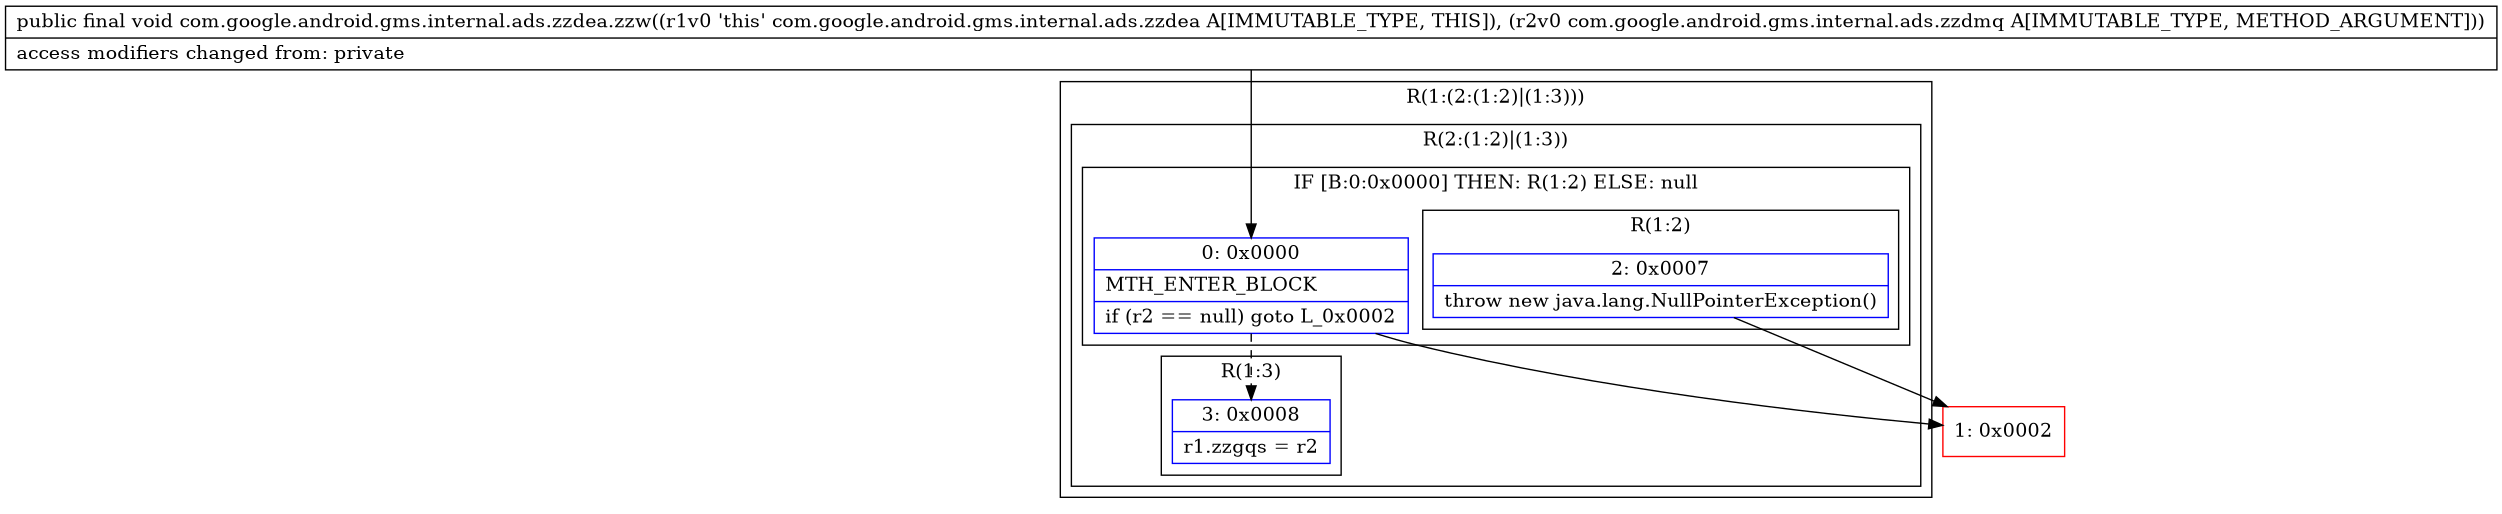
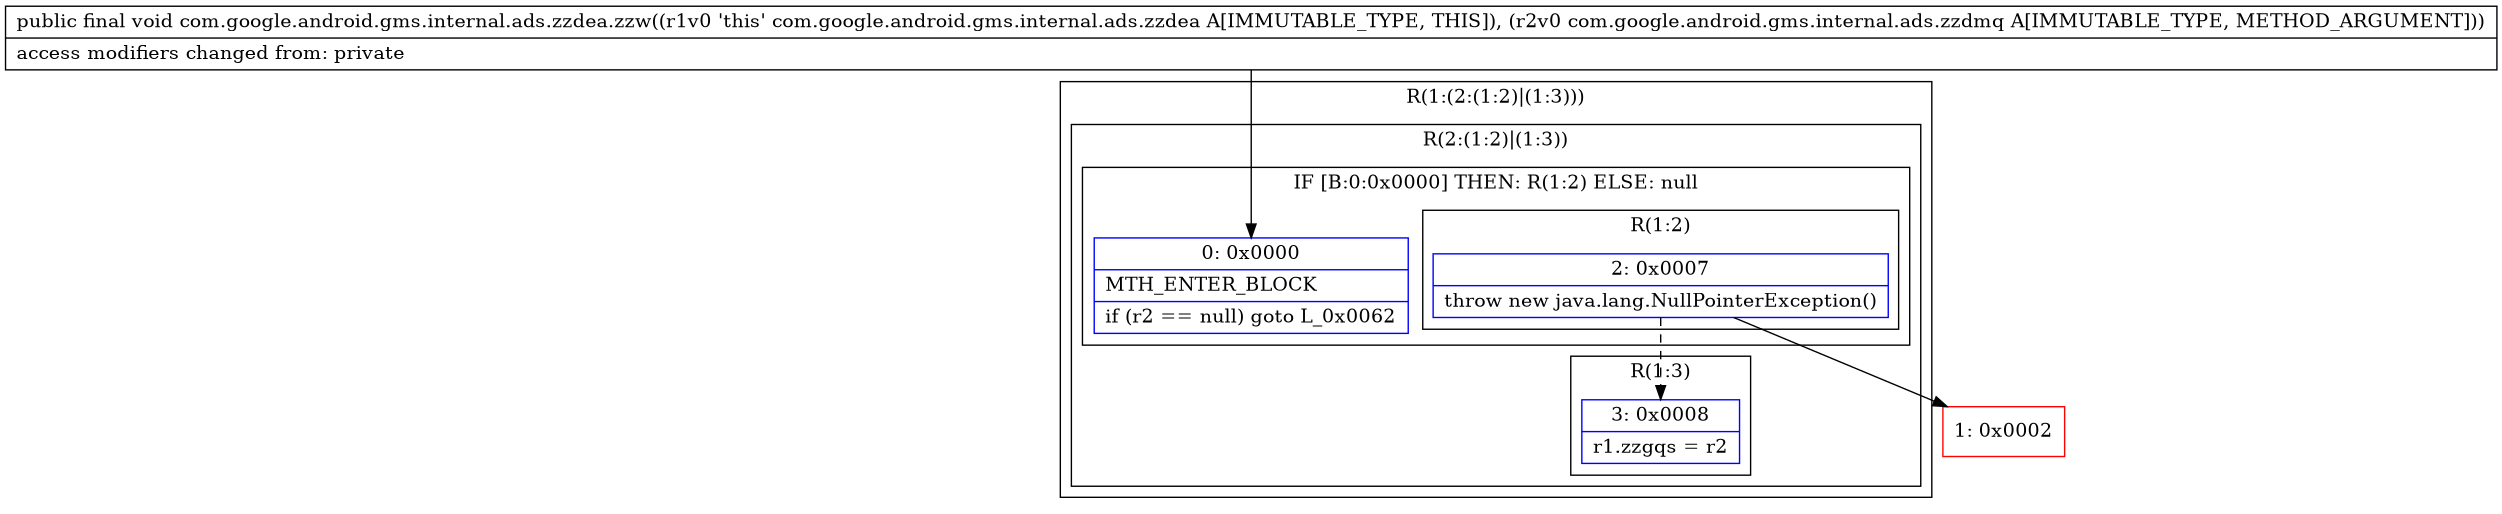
node "0: 0x0000": text "if (r2 == null) goto L_0x0002" -> "if (r2 == null) goto L_0x0062"
edge "0: 0x0000" -> "3: 0x0008": now "2: 0x0007" -> "3: 0x0008"
edge "0: 0x0000" -> "1: 0x0002": removed
